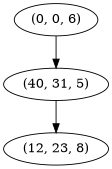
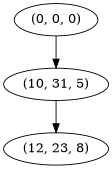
node "(0, 0, 6)": label "(0, 0, 6)" -> "(0, 0, 0)"
node "(40, 31, 5)": label "(40, 31, 5)" -> "(10, 31, 5)"
